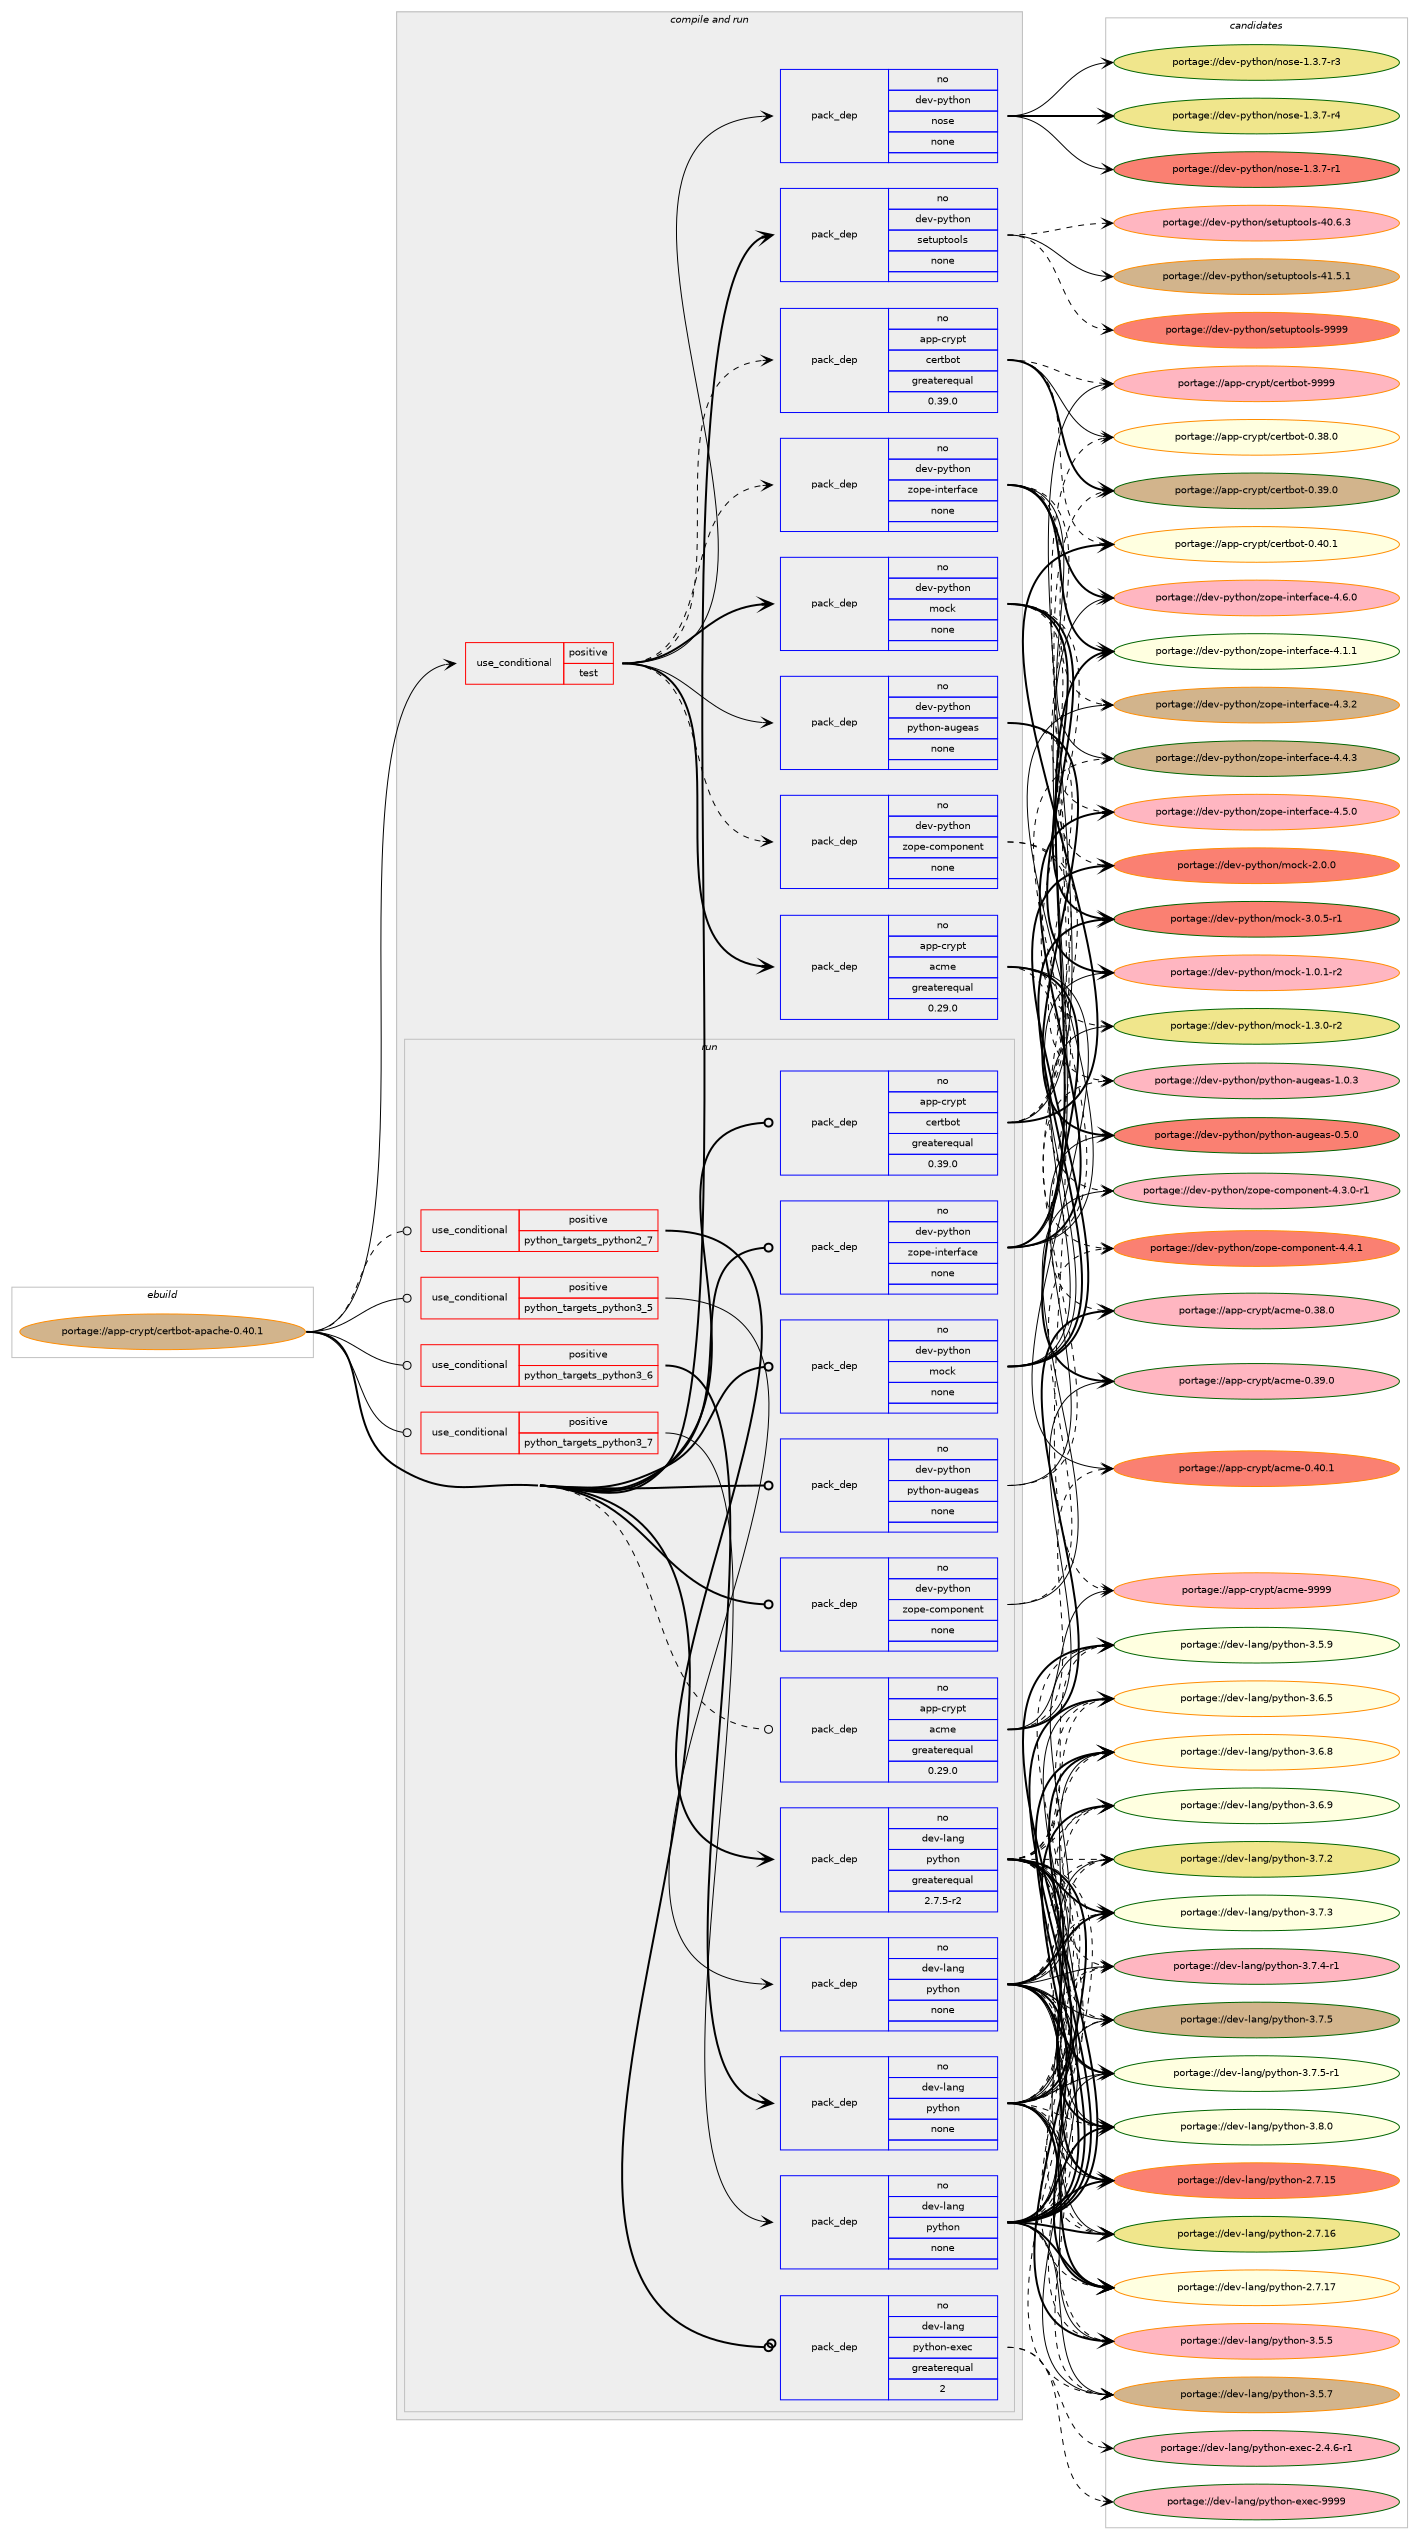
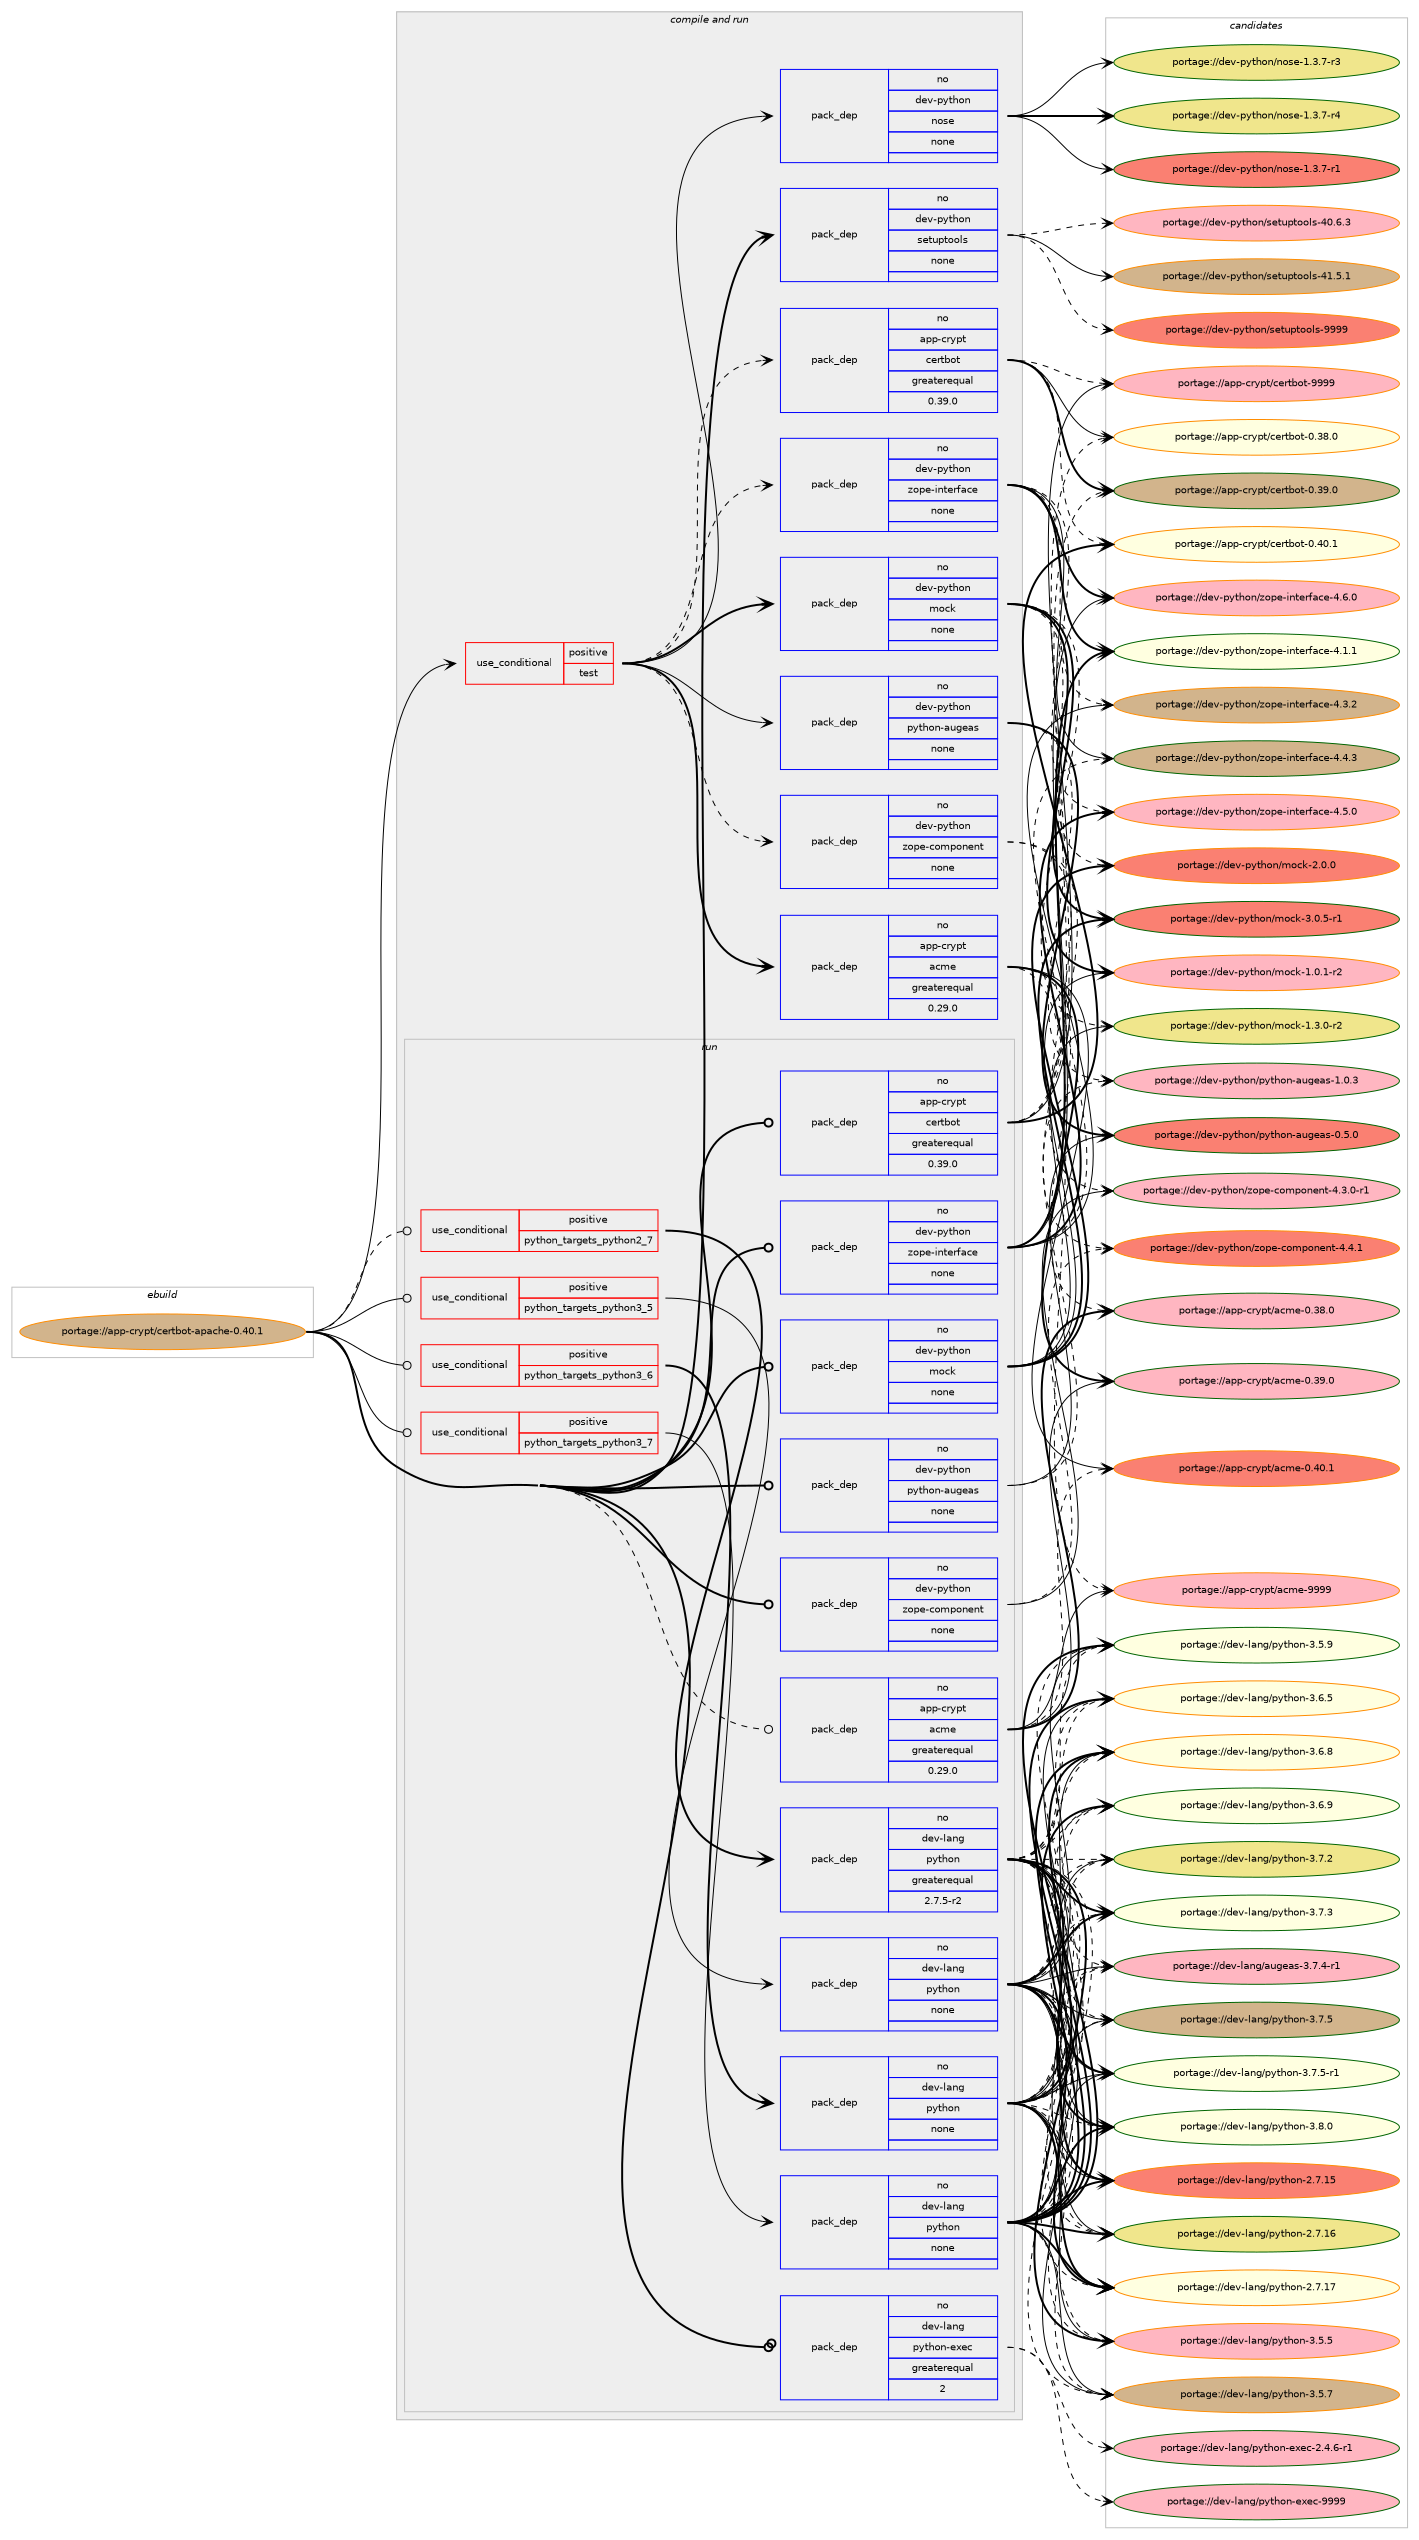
node "portage://dev-lang/python-3.7.4-r1": label "portage://dev-lang/python-3.7.4-r1" -> "portage://dev-lang/augeas-3.7.4-r1"
